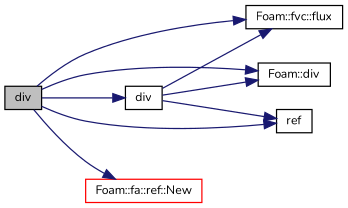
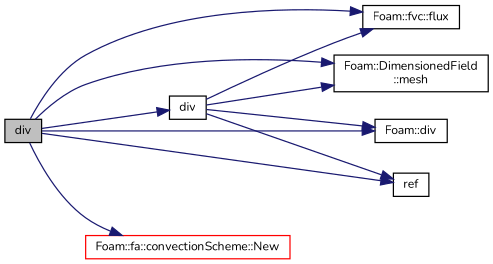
node "Foam::DimensionedField ::mesh": added
node "Foam::fa::ref::New": label "Foam::fa::ref::New" -> "Foam::fa::convectionScheme::New"
